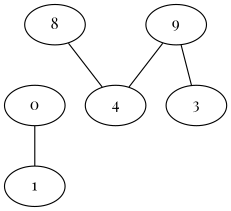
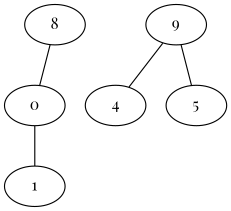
edge "8" -- "4": now "8" -- "0"
node "3": label "3" -> "5"
